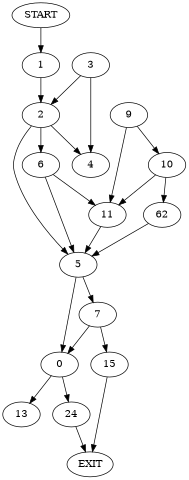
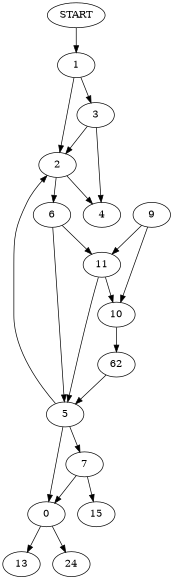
edge "1" -> "3": added
edge "10" -> "11": reversed
edge "2" -> "5": reversed
node "EXIT": removed
